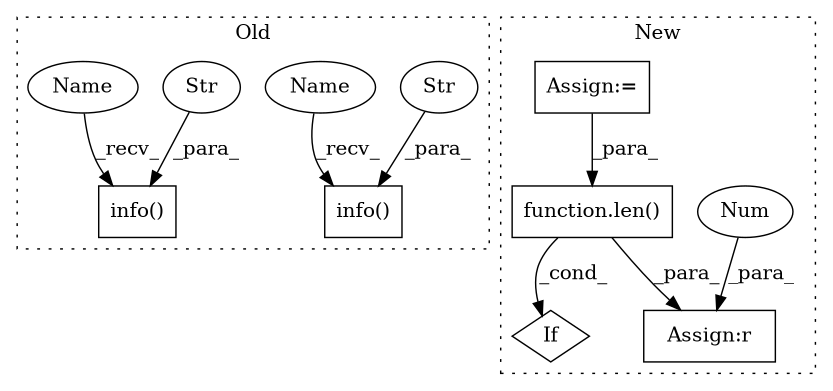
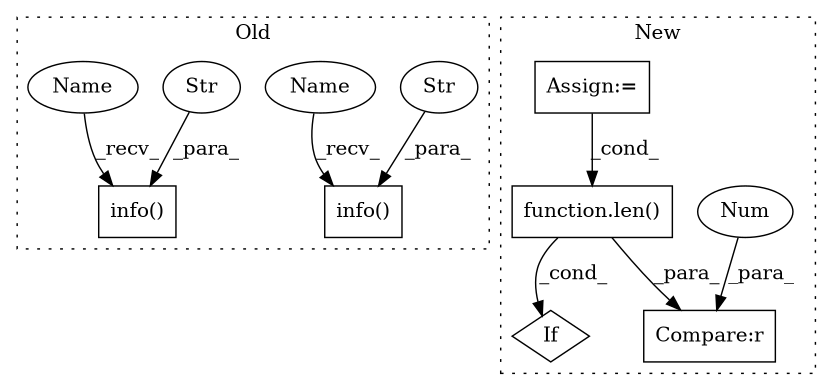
edge "Assign:=" -> "function.len()": label "_para_" -> "_cond_"
node "Assign:r": label "Assign:r" -> "Compare:r"
